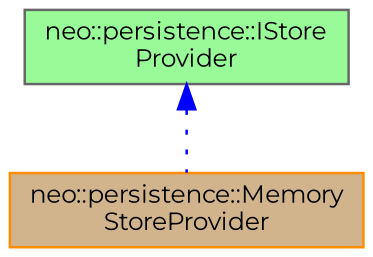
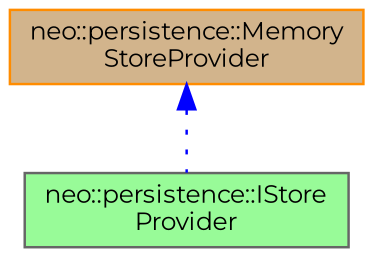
edge "neo::persistence::Memory StoreProvider" -> "neo::persistence::IStore Provider": reversed
